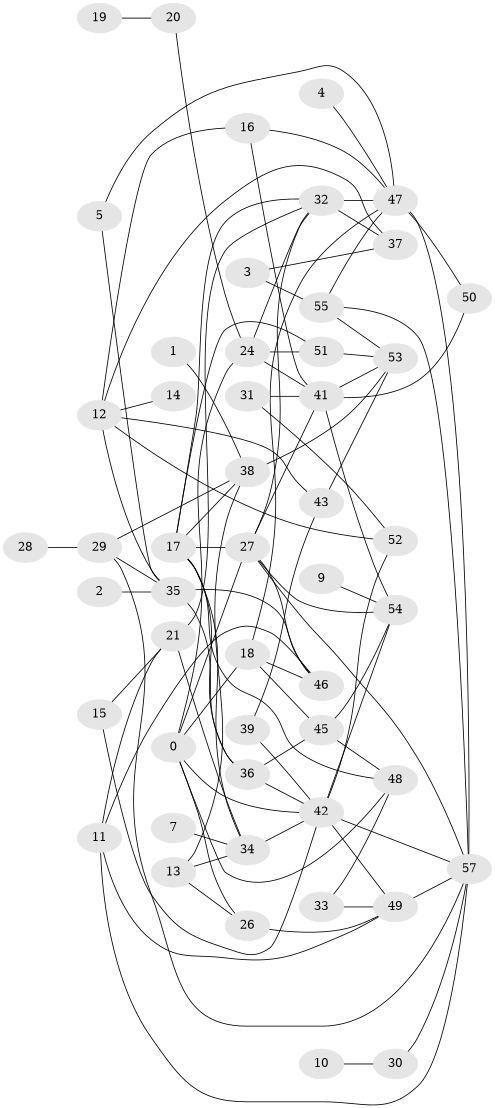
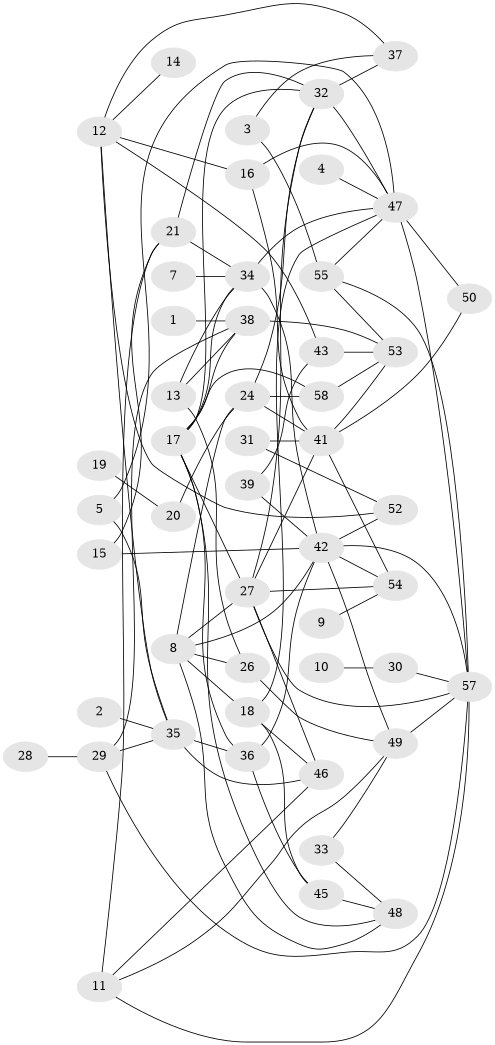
edge "47" -- "34": added
node "51": label "51" -> "58"
edge "54" -- "45": removed
node "0": label "0" -> "8"
